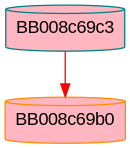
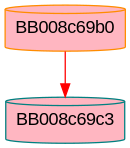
edge "BB008c69c3" -> "BB008c69b0": reversed
